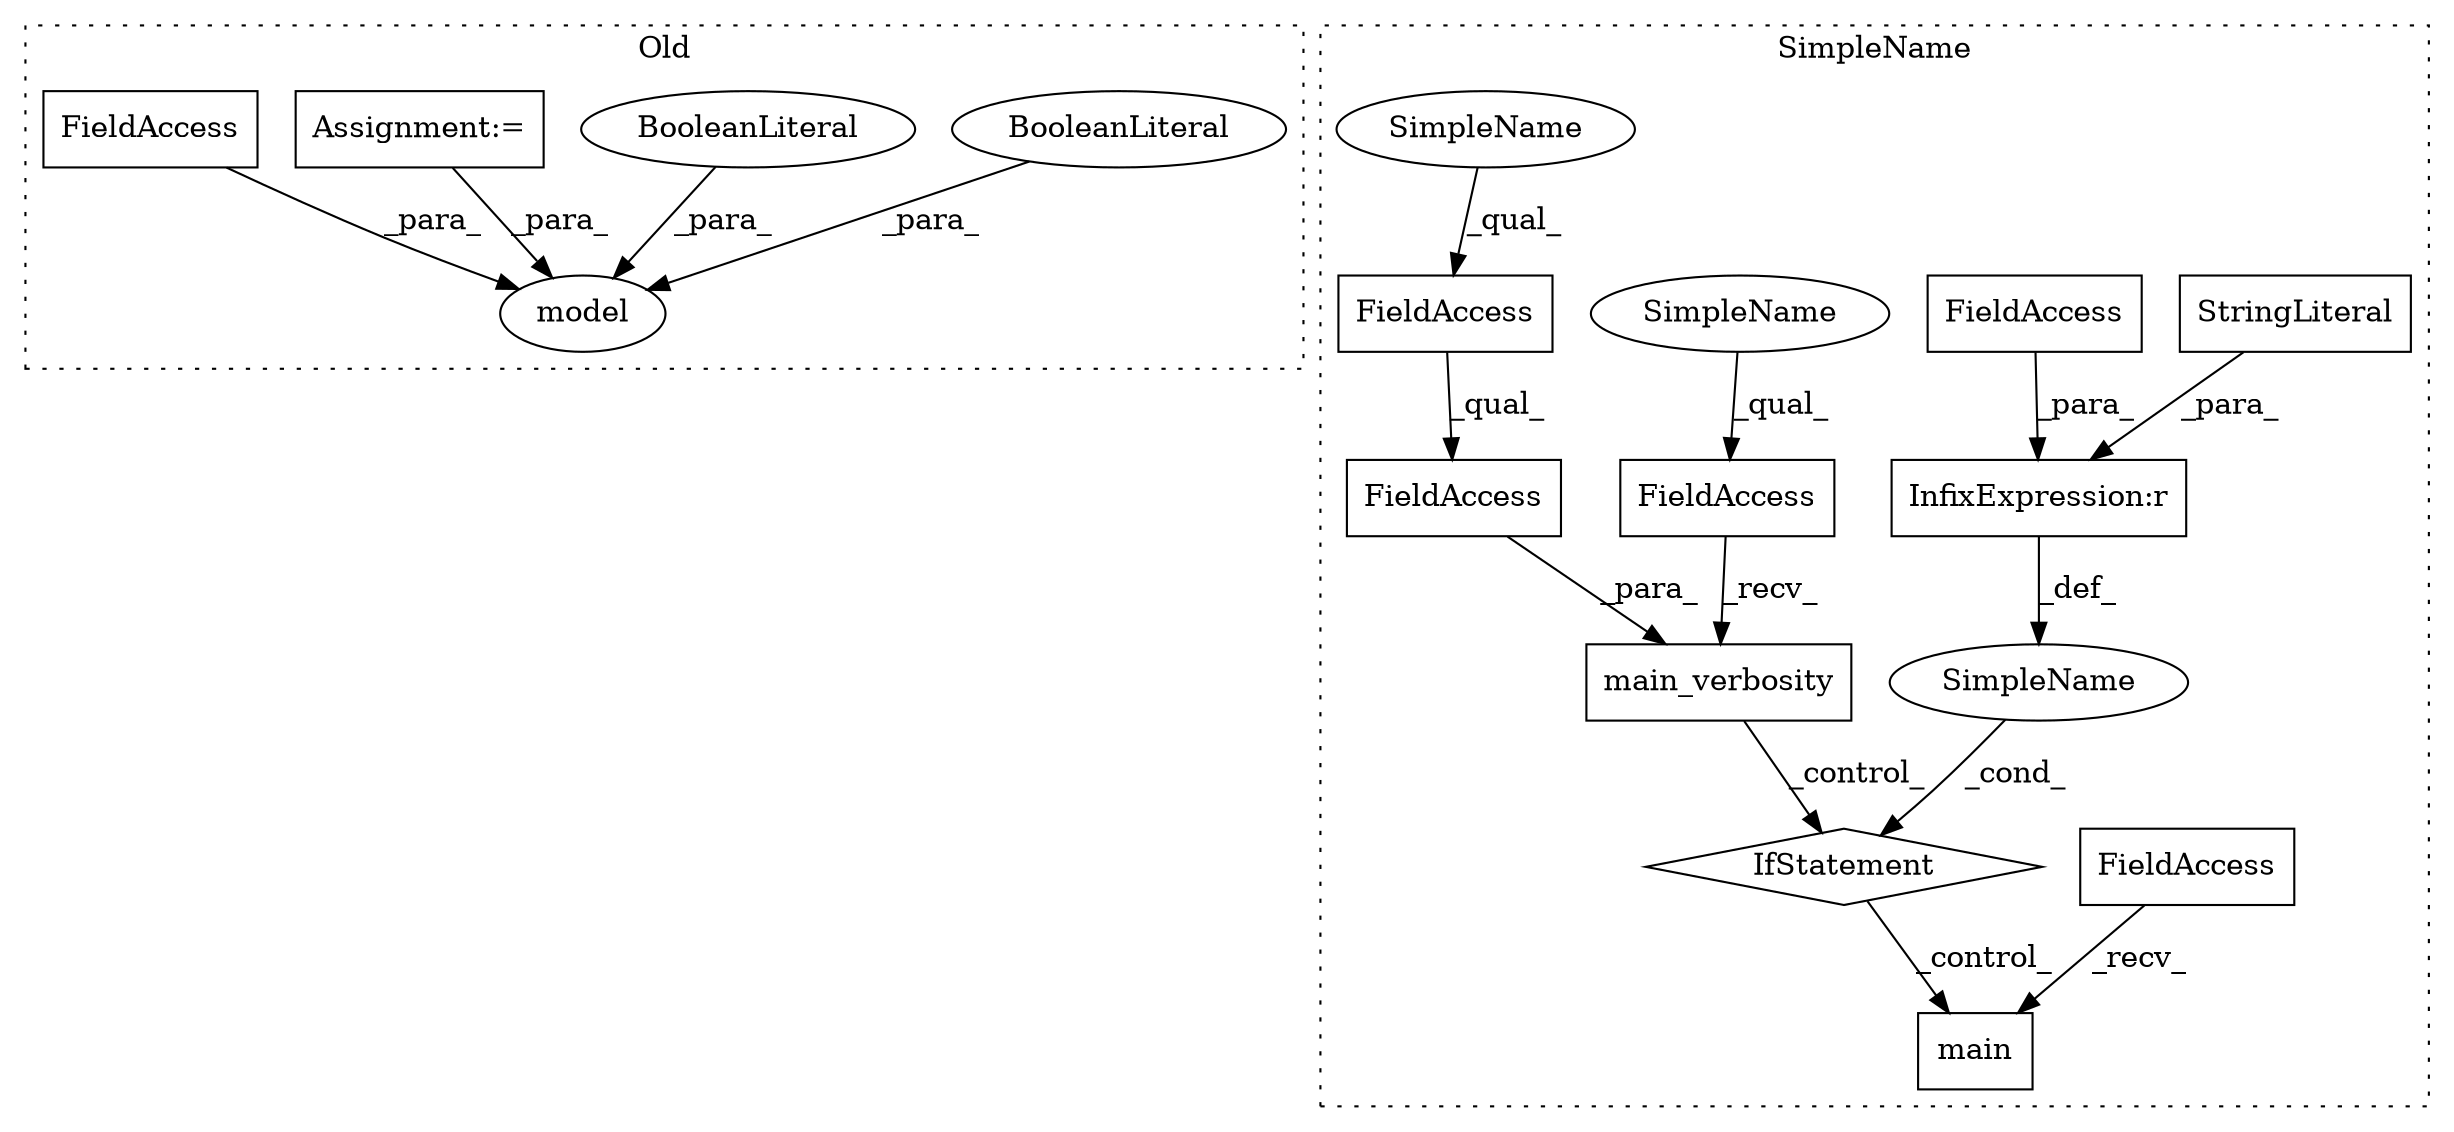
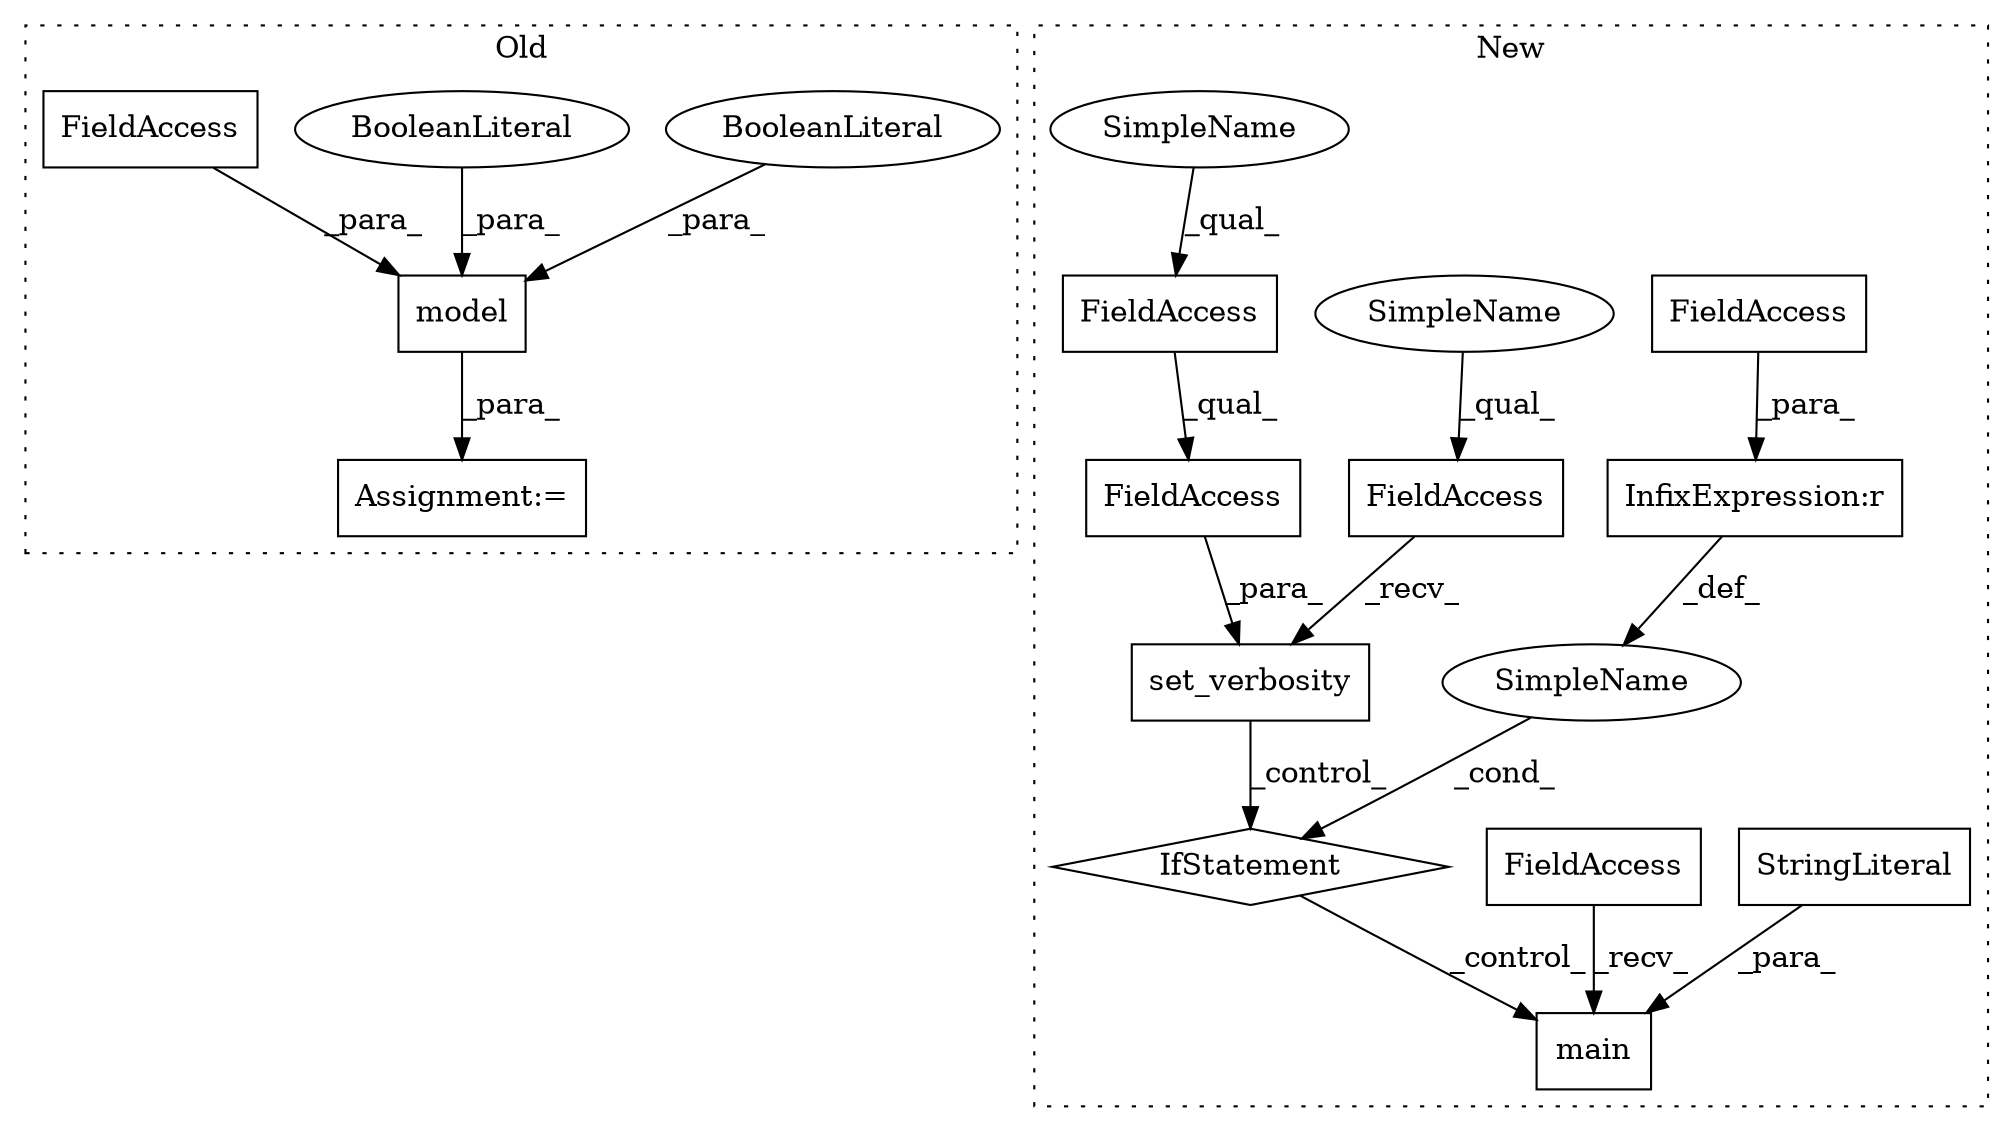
cluster "SimpleName": label "SimpleName" -> "New"
edge "Assignment:=" -> "model": reversed
node "model": shape ellipse -> box
edge "StringLiteral" -> "InfixExpression:r": now "StringLiteral" -> "main"
node "main_verbosity": label "main_verbosity" -> "set_verbosity"
